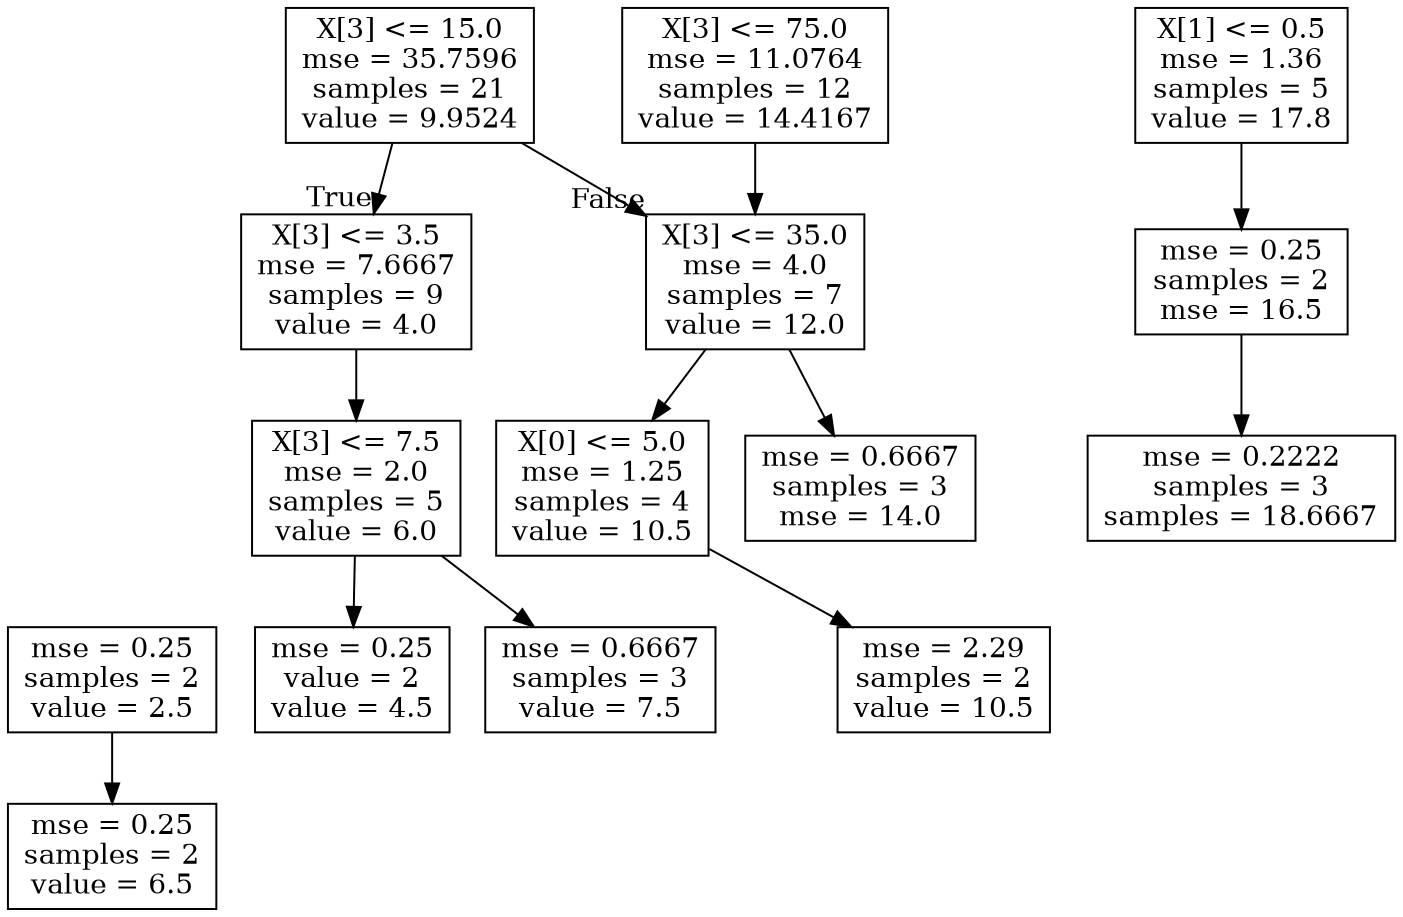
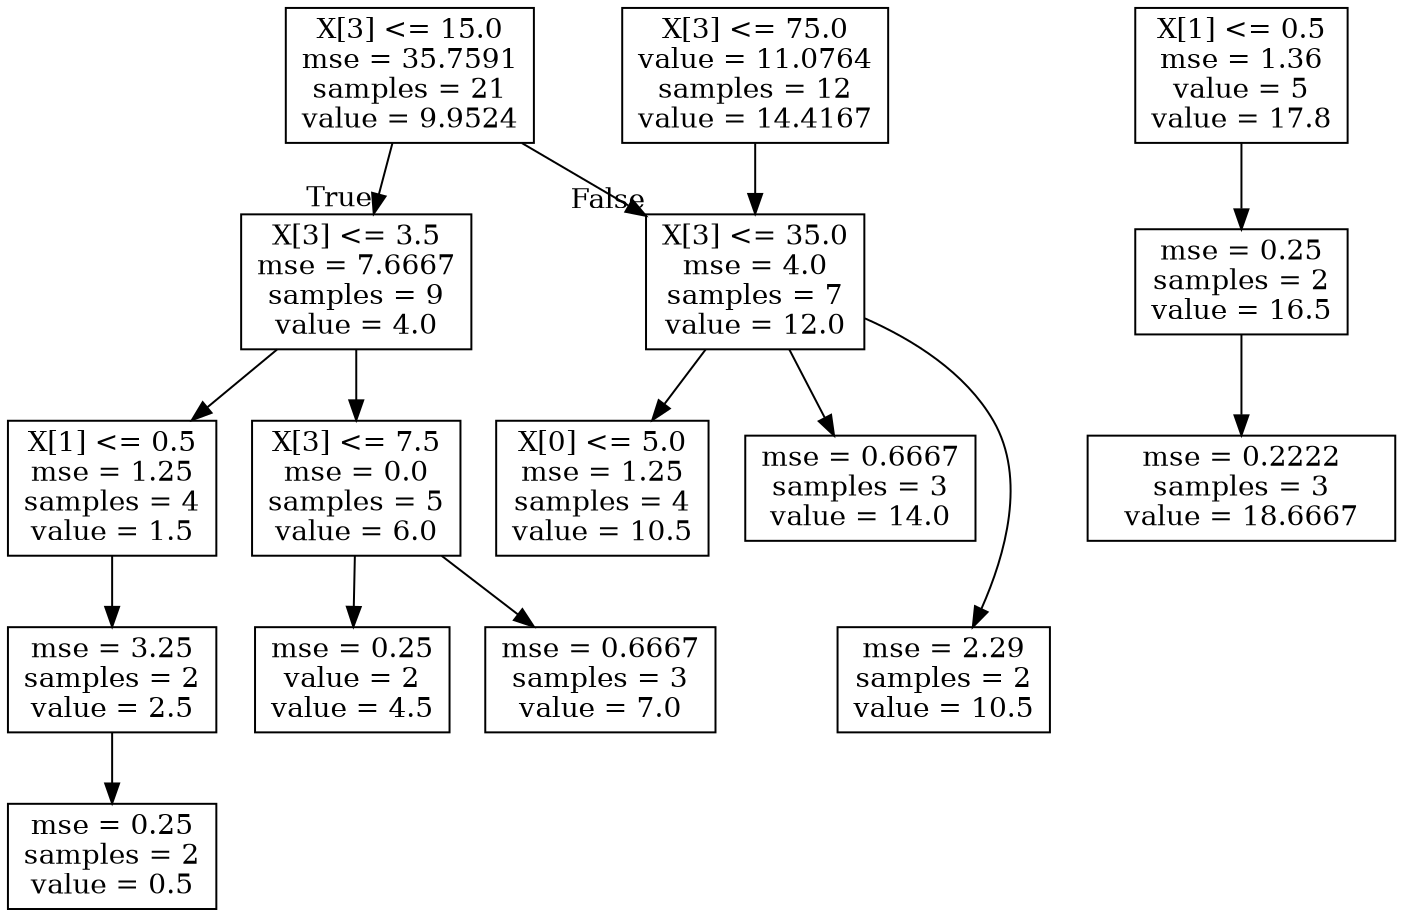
node "X[3] <= 15.0 mse = 35.7596 samples = 21 value = 9.9524": label "X[3] <= 15.0 mse = 35.7596 samples = 21 value = 9.9524" -> "X[3] <= 15.0 mse = 35.7591 samples = 21 value = 9.9524"
node "X[3] <= 75.0 mse = 11.0764 samples = 12 value = 14.4167": label "X[3] <= 75.0 mse = 11.0764 samples = 12 value = 14.4167" -> "X[3] <= 75.0 value = 11.0764 samples = 12 value = 14.4167"
node "X[1] <= 0.5 mse = 1.36 samples = 5 value = 17.8": label "X[1] <= 0.5 mse = 1.36 samples = 5 value = 17.8" -> "X[1] <= 0.5 mse = 1.36 value = 5 value = 17.8"
node "mse = 0.25 samples = 2 mse = 16.5": label "mse = 0.25 samples = 2 mse = 16.5" -> "mse = 0.25 samples = 2 value = 16.5"
node "X[1] <= 0.5 mse = 1.25 samples = 4 value = 1.5": added
node "X[3] <= 7.5 mse = 2.0 samples = 5 value = 6.0": label "X[3] <= 7.5 mse = 2.0 samples = 5 value = 6.0" -> "X[3] <= 7.5 mse = 0.0 samples = 5 value = 6.0"
node "mse = 0.6667 samples = 3 mse = 14.0": label "mse = 0.6667 samples = 3 mse = 14.0" -> "mse = 0.6667 samples = 3 value = 14.0"
node "mse = 0.2222 samples = 3 samples = 18.6667": label "mse = 0.2222 samples = 3 samples = 18.6667" -> "mse = 0.2222 samples = 3 value = 18.6667"
edge "X[0] <= 5.0 mse = 1.25 samples = 4 value = 10.5" -> "mse = 2.29 samples = 2 value = 10.5": now "X[3] <= 35.0 mse = 4.0 samples = 7 value = 12.0" -> "mse = 2.29 samples = 2 value = 10.5"
node "mse = 0.25 samples = 2 value = 2.5": label "mse = 0.25 samples = 2 value = 2.5" -> "mse = 3.25 samples = 2 value = 2.5"
node "mse = 0.6667 samples = 3 value = 7.5": label "mse = 0.6667 samples = 3 value = 7.5" -> "mse = 0.6667 samples = 3 value = 7.0"
node "mse = 0.25 samples = 2 value = 6.5": label "mse = 0.25 samples = 2 value = 6.5" -> "mse = 0.25 samples = 2 value = 0.5"
